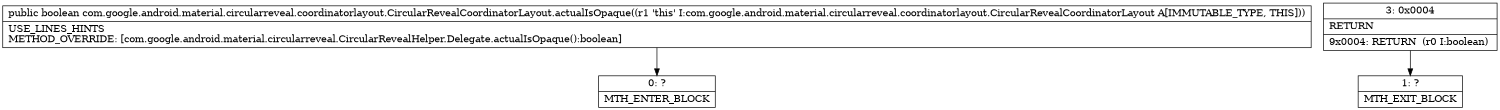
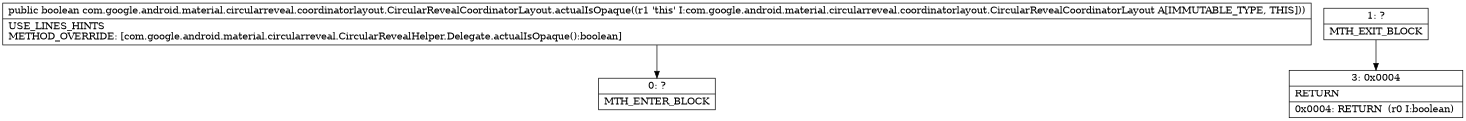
node "3: 0x0004": text "9x0004: RETURN  (r0 I:boolean)" -> "0x0004: RETURN  (r0 I:boolean)"
edge "3: 0x0004" -> "1: ?": reversed
